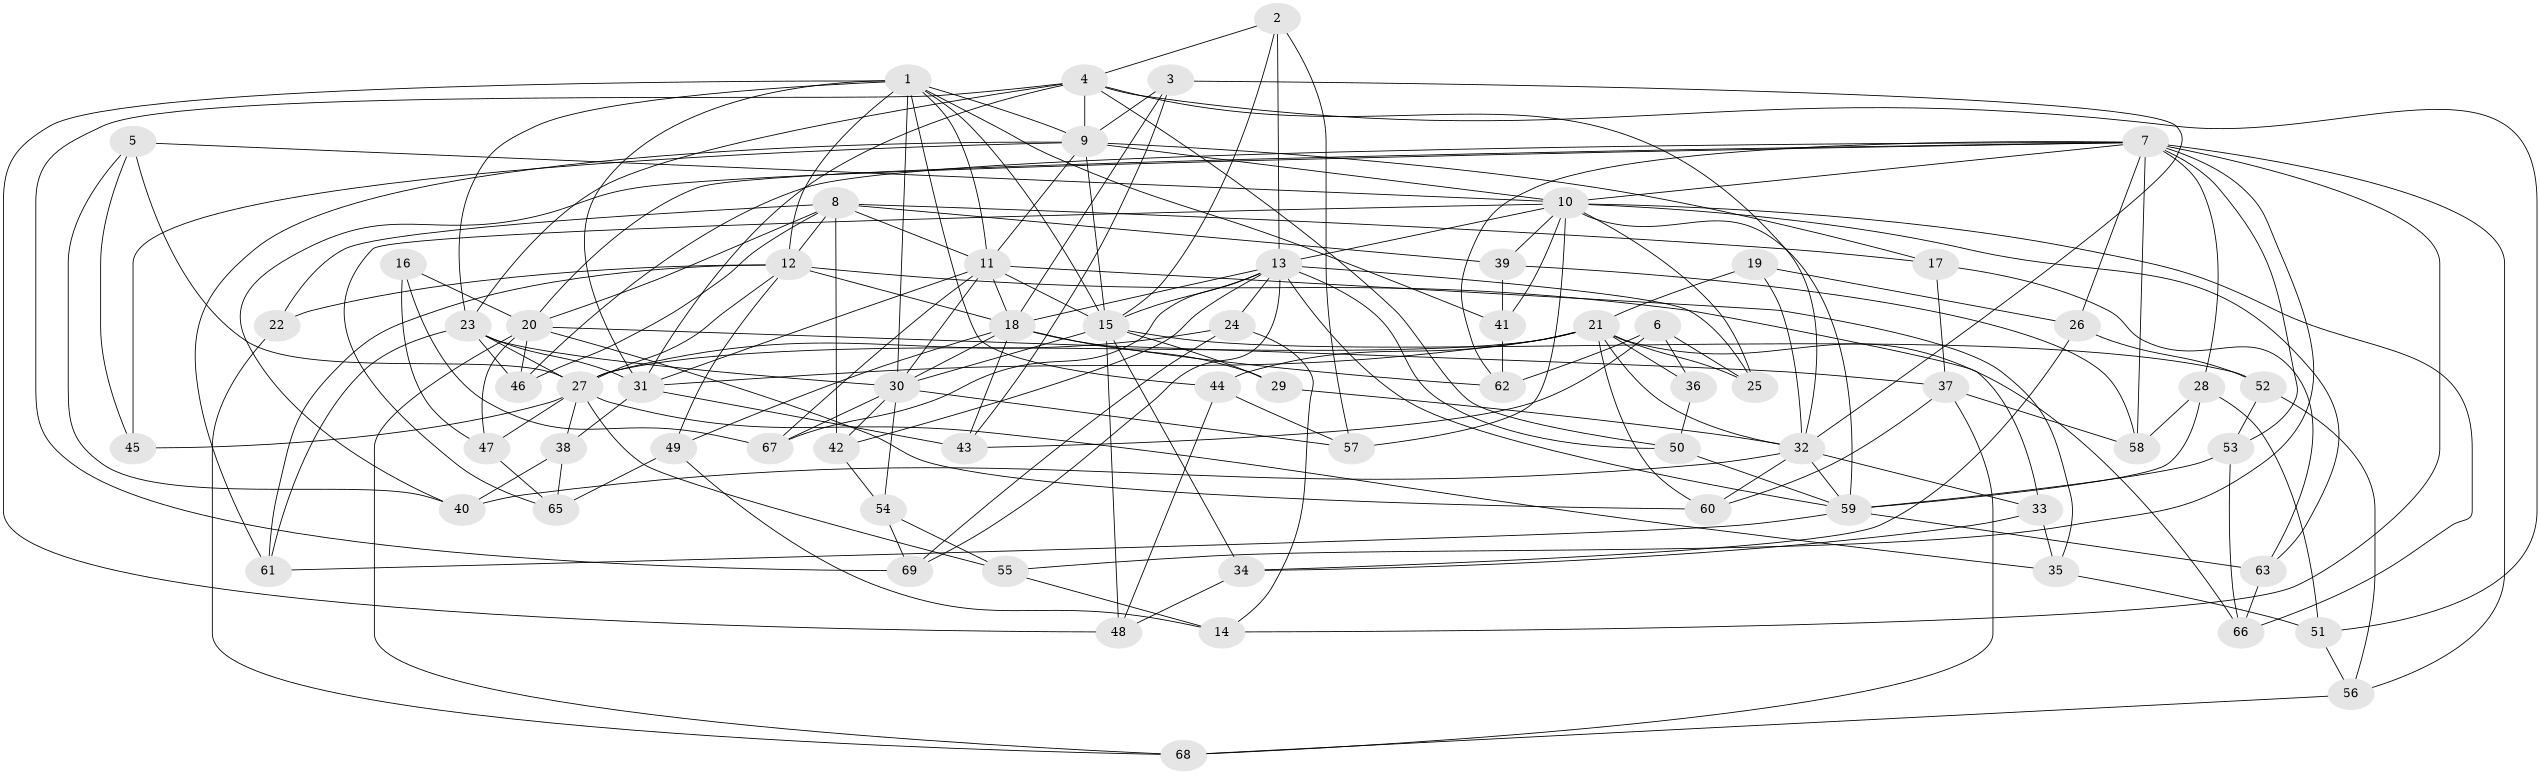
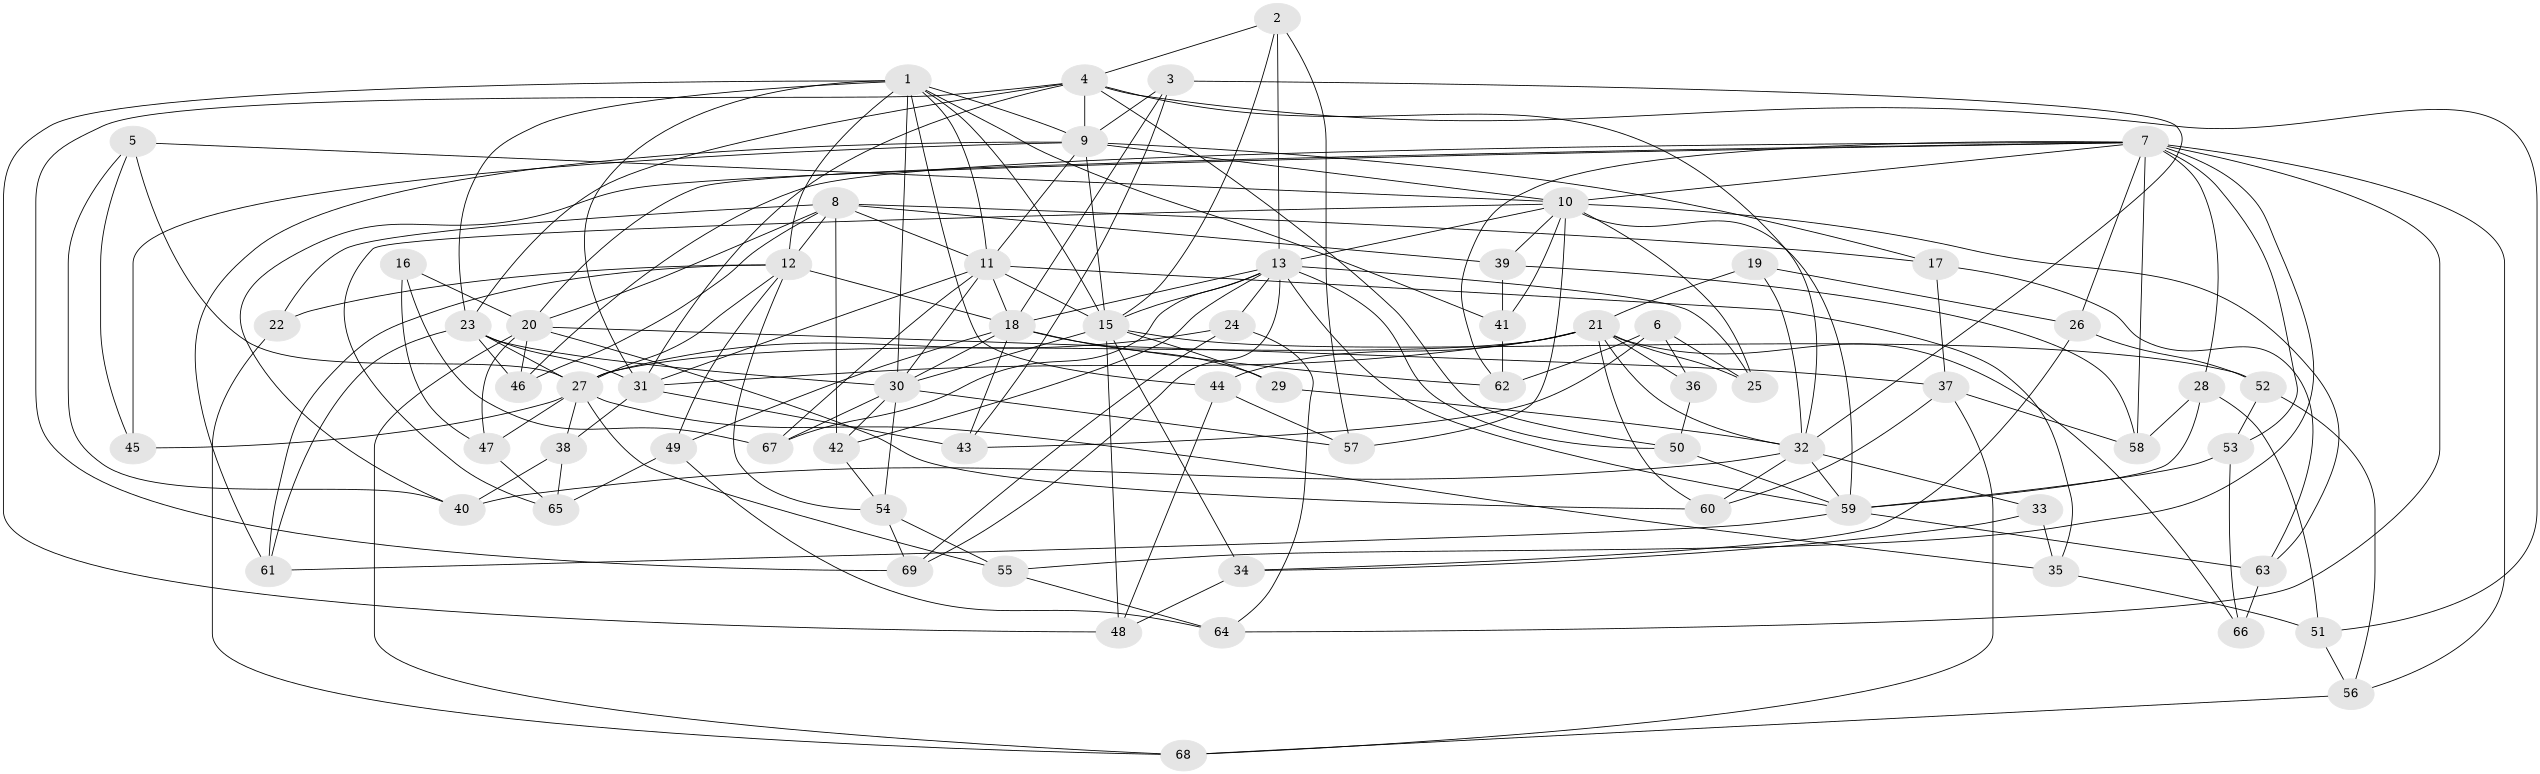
edge "10" -- "66": removed
edge "12" -- "33": now "12" -- "54"
node "14": label "14" -> "64"
